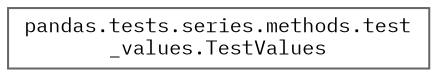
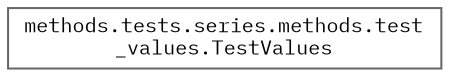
node "pandas.tests.series.methods.test _values.TestValues": label "pandas.tests.series.methods.test _values.TestValues" -> "methods.tests.series.methods.test _values.TestValues"
